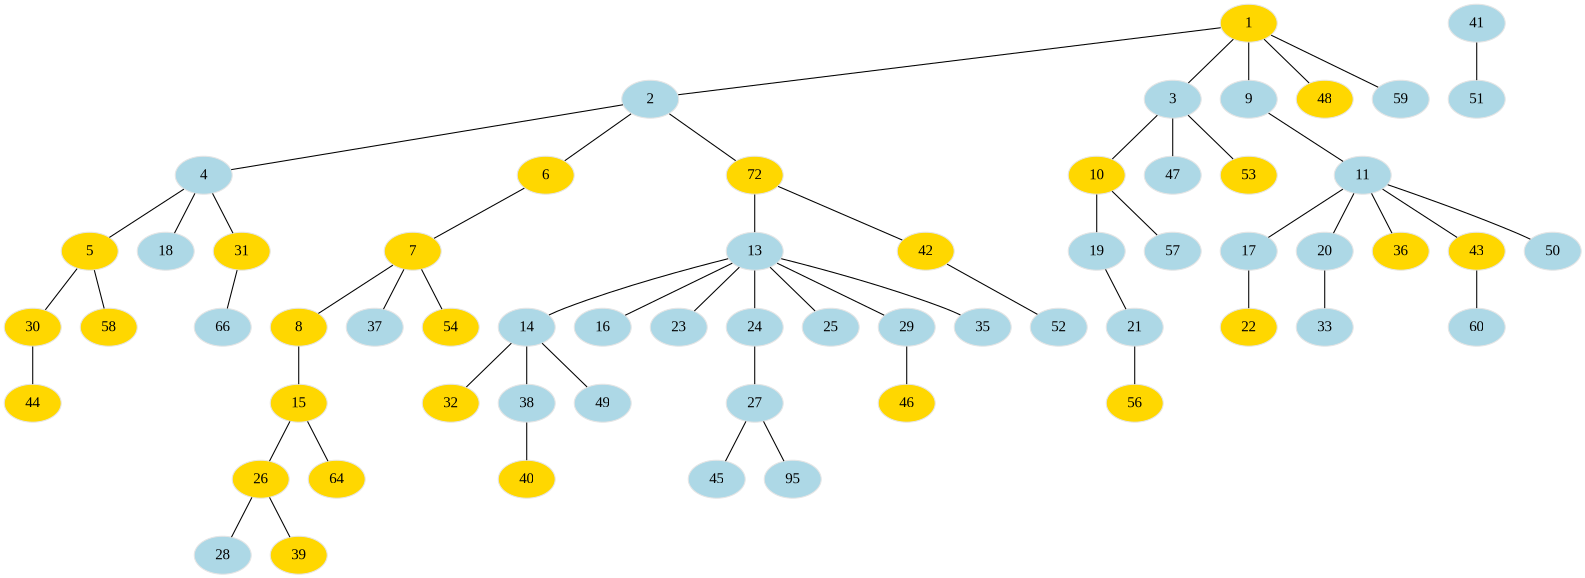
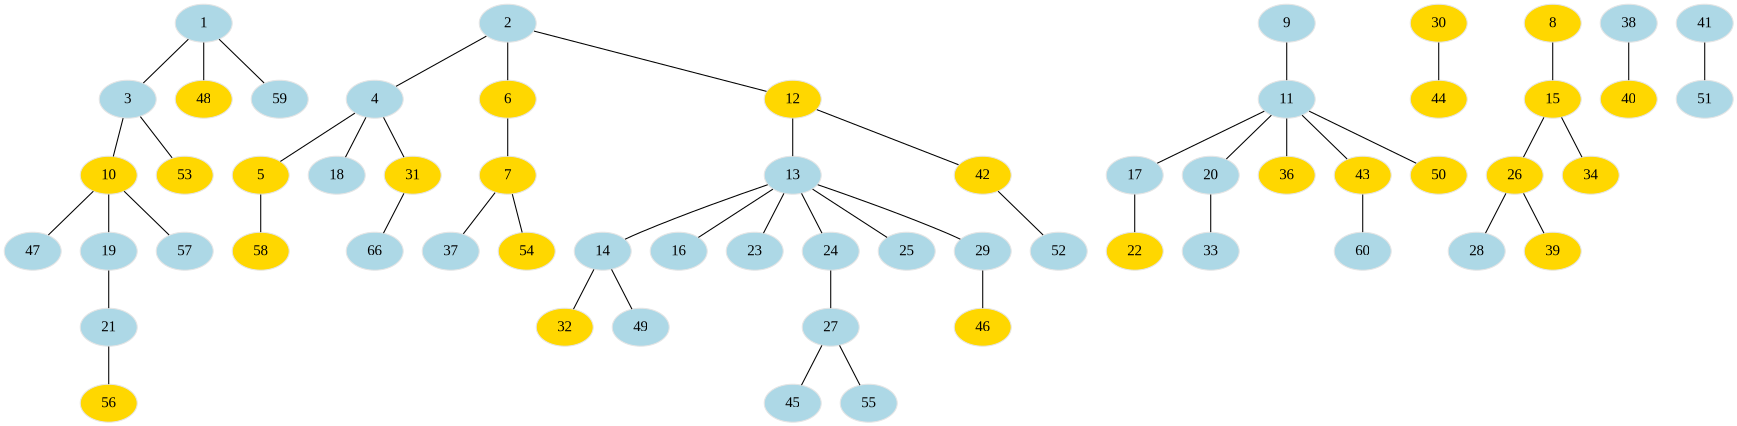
node "1": fillcolor gold -> lightblue
edge "1" -- "2": removed
edge "1" -- "9": removed
edge "3" -- "47": now "10" -- "47"
node "72": label "72" -> "12"
node "50": fillcolor lightblue -> gold
edge "5" -- "30": removed
edge "7" -- "8": removed
node "35": removed
edge "14" -- "38": removed
node "64": label "64" -> "34"
node "95": label "95" -> "55"
